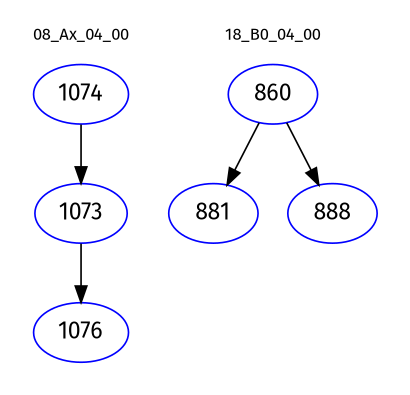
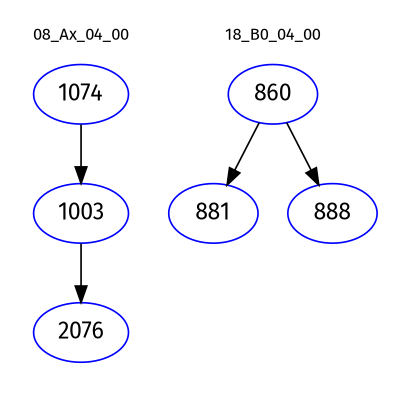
node "1073": label "1073" -> "1003"
node "1076": label "1076" -> "2076"
